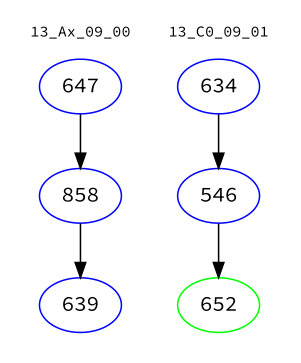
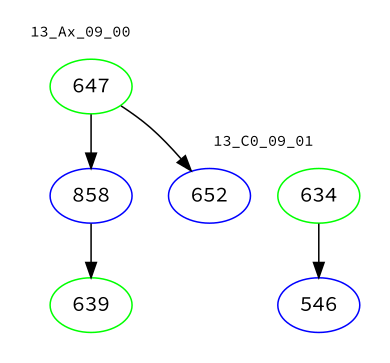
node "647": color blue -> green
node "634": color blue -> green
edge "546" -> "652": now "647" -> "652"
node "639": color blue -> green
node "652": color green -> blue
